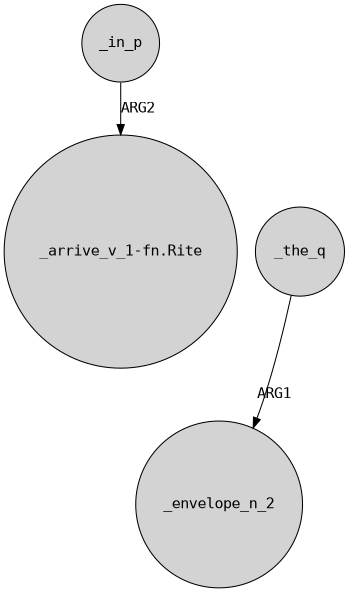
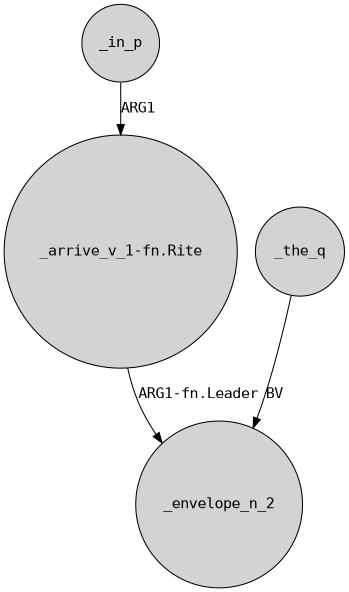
edge "_in_p" -> "_arrive_v_1-fn.Rite": label "ARG2" -> "ARG1"
edge "_the_q" -> "_envelope_n_2": label "ARG1" -> "BV"
edge "_arrive_v_1-fn.Rite" -> "_envelope_n_2": added, label "ARG1-fn.Leader"
